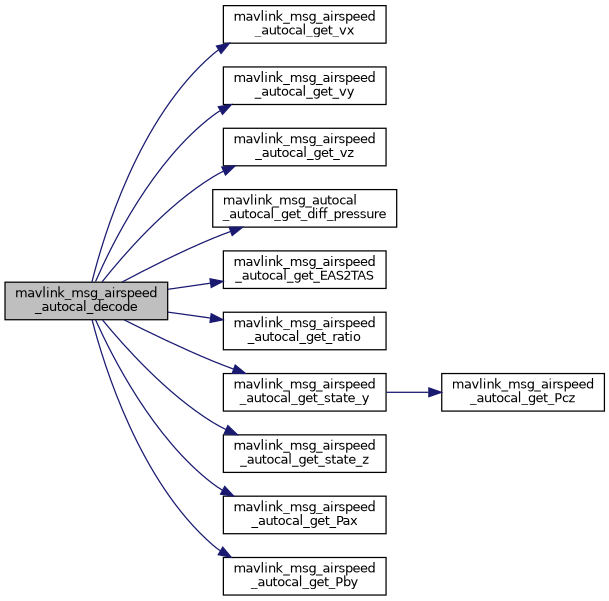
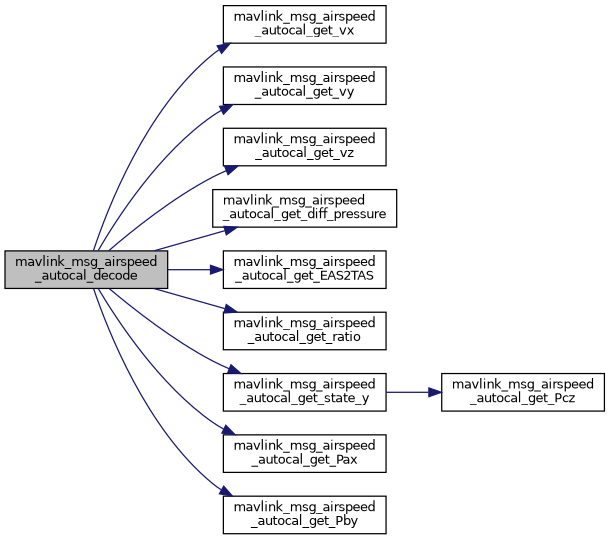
node "mavlink_msg_autocal _autocal_get_diff_pressure": label "mavlink_msg_autocal _autocal_get_diff_pressure" -> "mavlink_msg_airspeed _autocal_get_diff_pressure"
node "mavlink_msg_airspeed _autocal_get_state_z": removed
